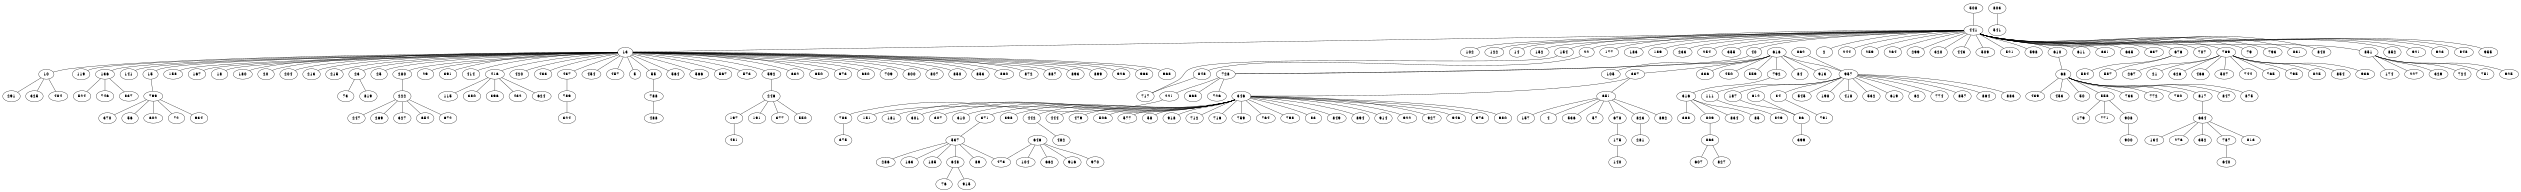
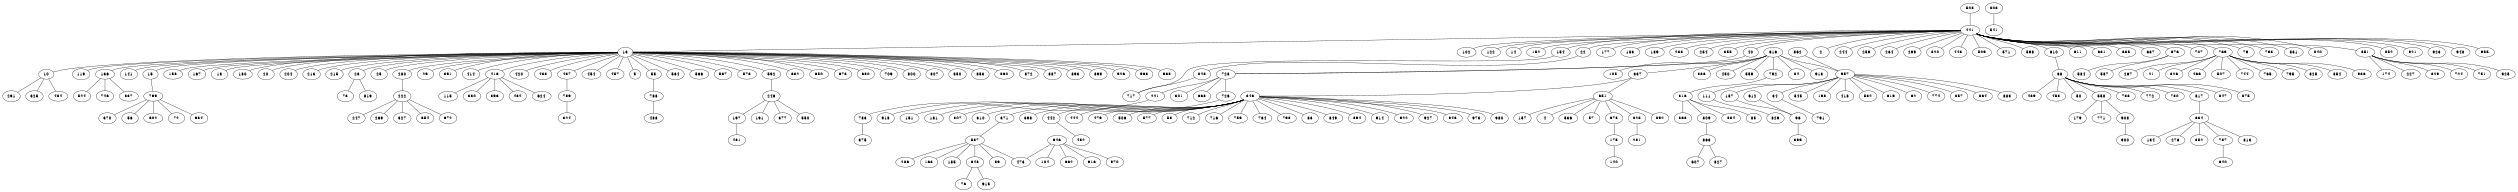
node "521": label "521" -> "571"
edge "346" -- "301": now "728" -- "301"
edge "346" -- "918": now "726" -- "918"
